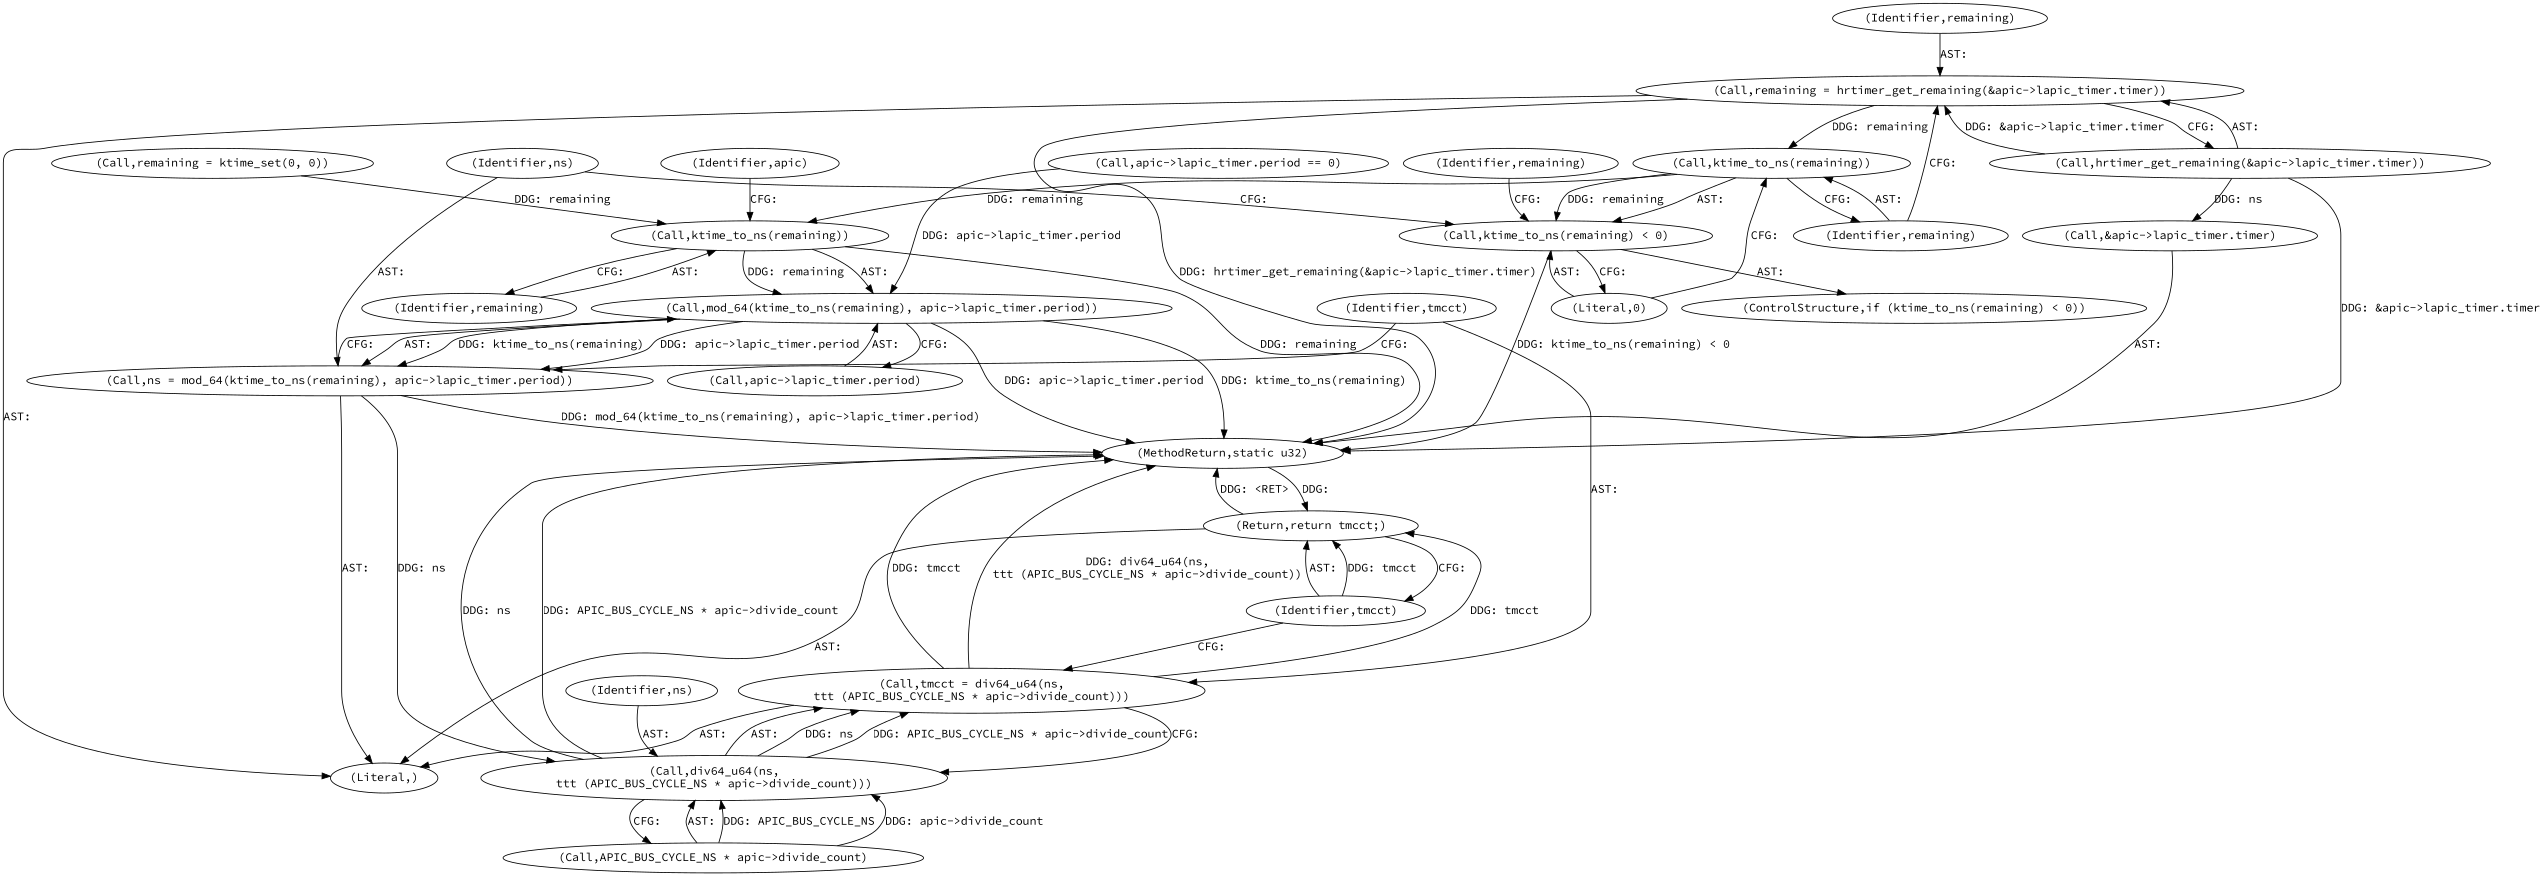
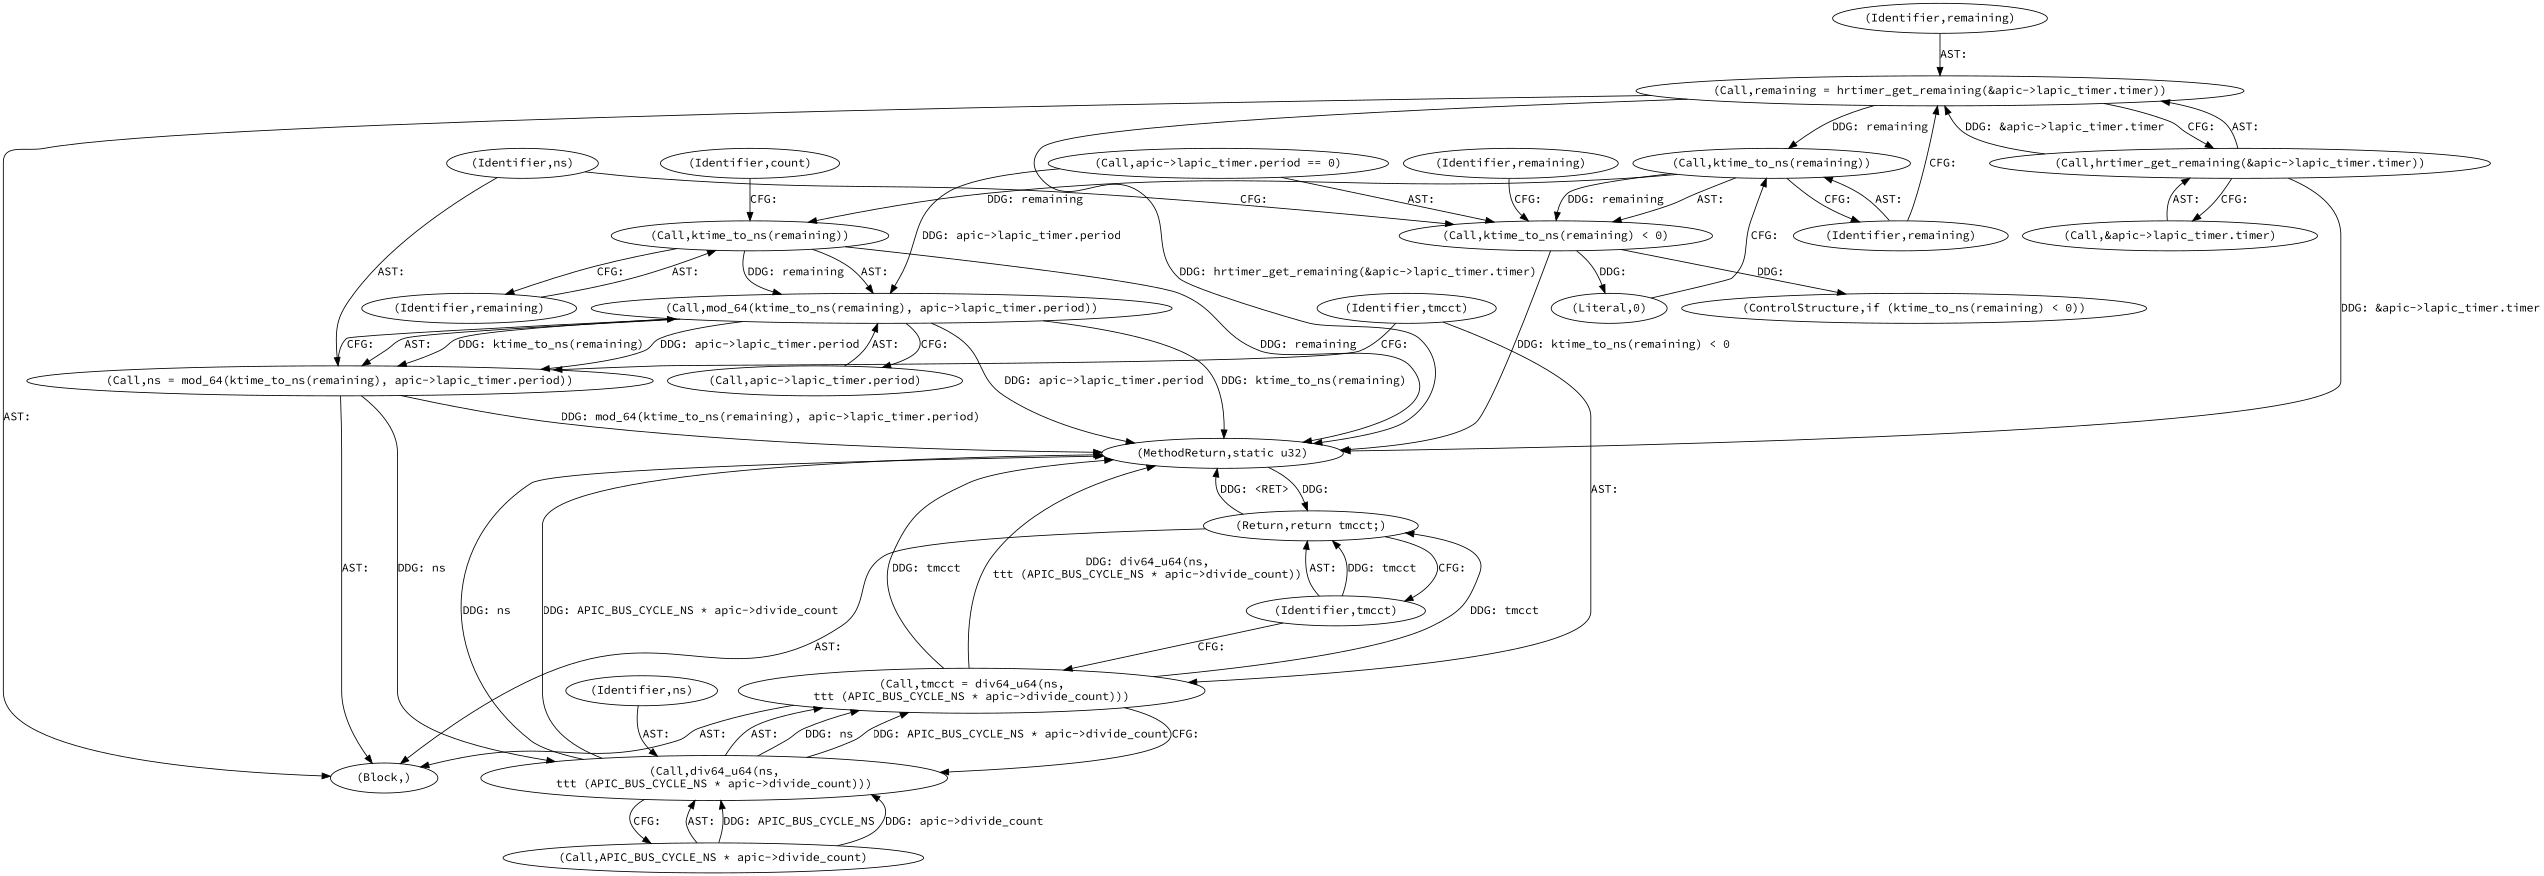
node "(Call,remaining = ktime_set(0, 0))": removed
node "(Identifier,apic)": label "(Identifier,apic)" -> "(Identifier,count)"
edge "(Call,hrtimer_get_remaining(&apic->lapic_timer.timer))" -> "(Call,&apic->lapic_timer.timer)": label "DDG: ns" -> "CFG: "
edge "(Call,ktime_to_ns(remaining) < 0)" -> "(Literal,0)": label "CFG: " -> "DDG: "
edge "(Call,ktime_to_ns(remaining) < 0)" -> "(ControlStructure,if (ktime_to_ns(remaining) < 0))": label "AST: " -> "DDG: "
edge "(Literal,0)" -> "(Call,ktime_to_ns(remaining) < 0)": now "(Call,apic->lapic_timer.period == 0)" -> "(Call,ktime_to_ns(remaining) < 0)"
edge "(Call,&apic->lapic_timer.timer)" -> "(MethodReturn,static u32)": now "(Call,&apic->lapic_timer.timer)" -> "(Call,hrtimer_get_remaining(&apic->lapic_timer.timer))"
node "(Literal,)": label "(Literal,)" -> "(Block,)"
